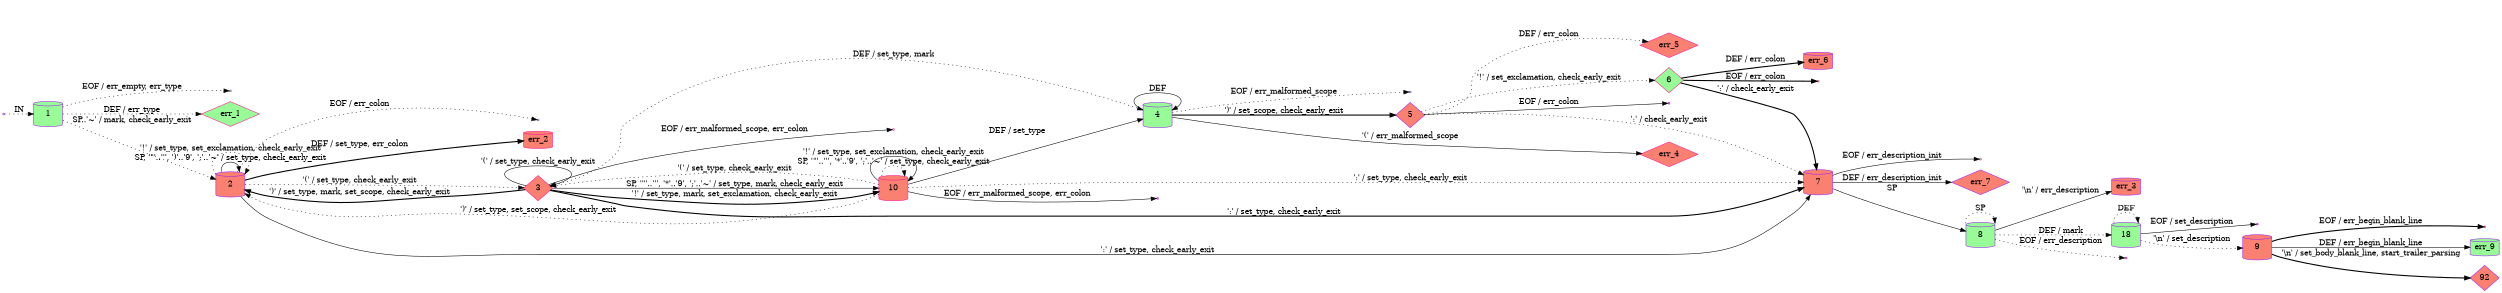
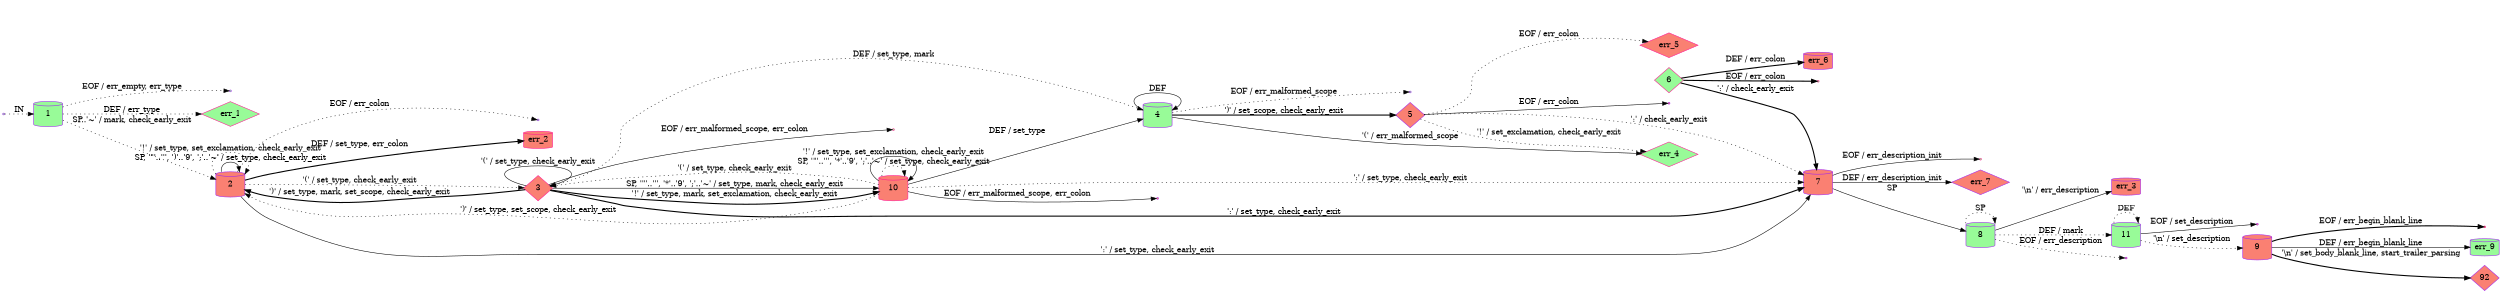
edge "5" -> "err_5": label "DEF / err_colon" -> "EOF / err_colon"
edge "5" -> "6": now "5" -> "err_4"
node "err_4": fillcolor salmon -> palegreen
node "18": label "18" -> "11"
